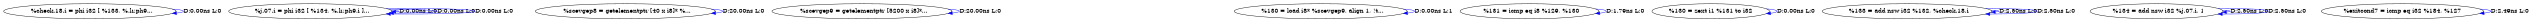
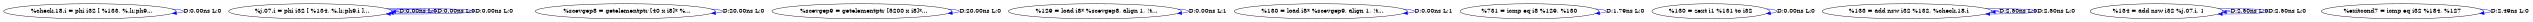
node "%129 = load i8* %scevgep8, align 1, !t...": added
node "%131 = icmp eq i8 %129, %130": label "%131 = icmp eq i8 %129, %130" -> "%731 = icmp eq i8 %129, %130"
